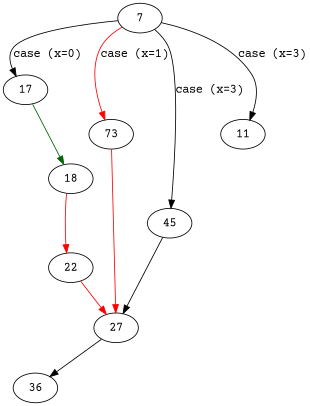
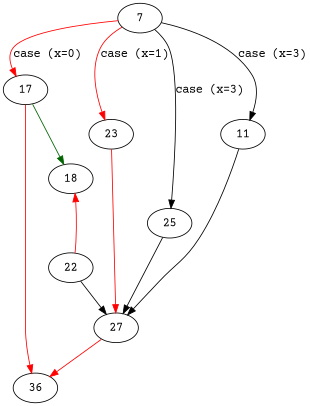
edge "7" -> "17": color black -> red
node "73": label "73" -> "23"
edge "18" -> "22": reversed
node "45": label "45" -> "25"
edge "17" -> "36": added
edge "11" -> "27": added
edge "22" -> "27": color red -> black
edge "27" -> "36": color black -> red
